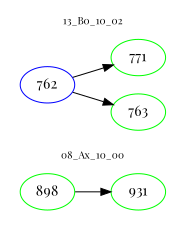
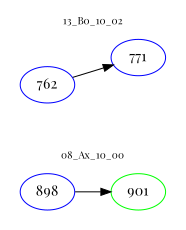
node "771": color green -> blue
node "763": removed
node "898": color green -> blue
node "931": label "931" -> "901"
